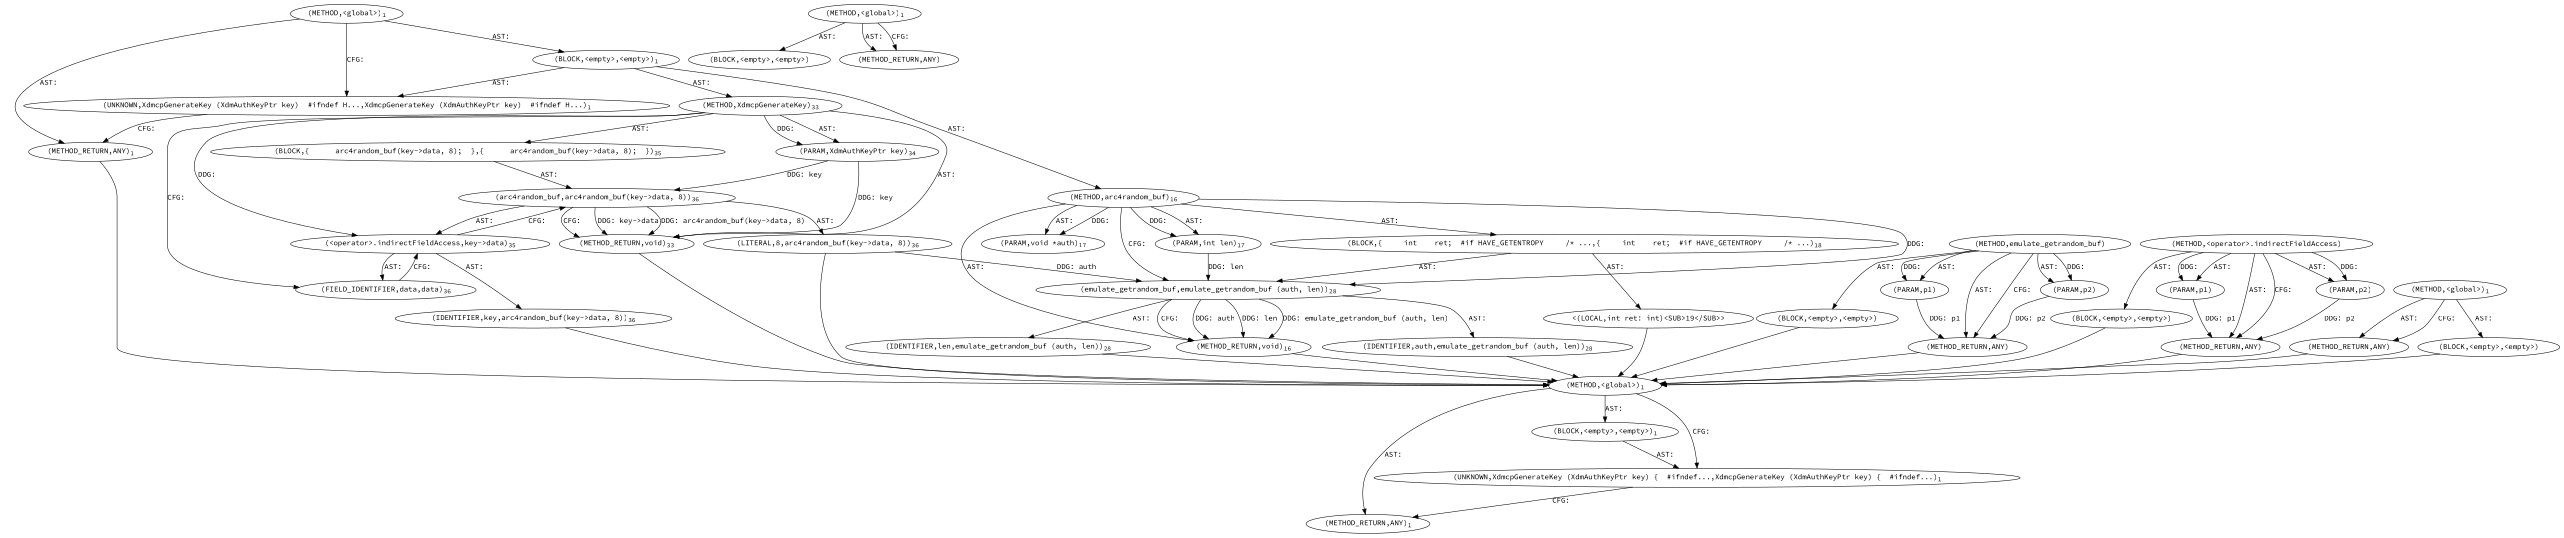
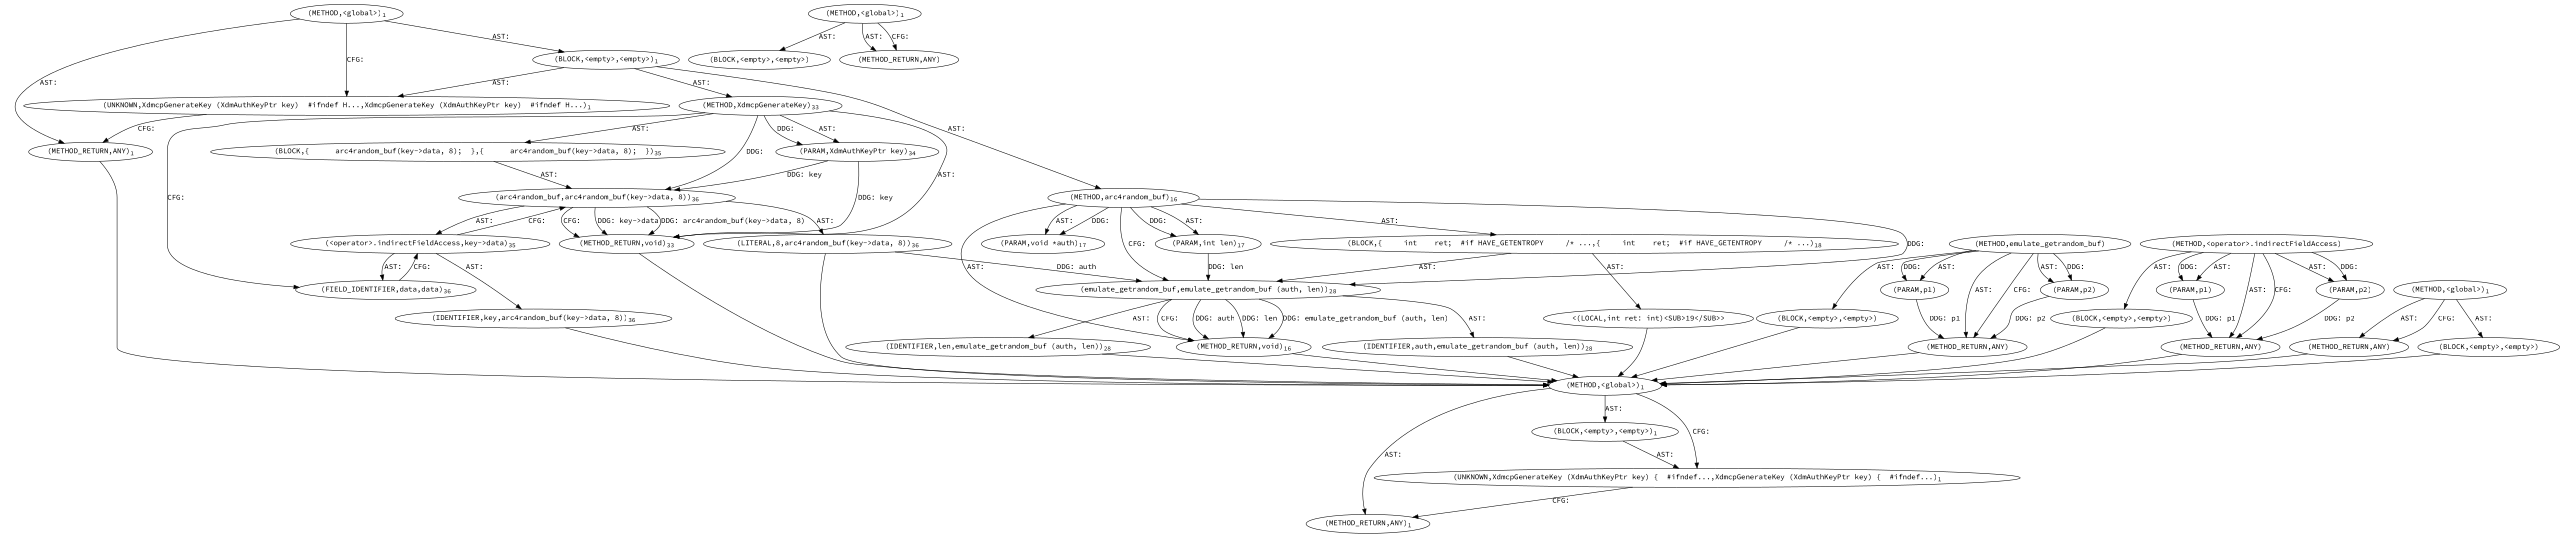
edge "(METHOD,XdmcpGenerateKey)" -> "(<operator>.indirectFieldAccess,key->data)": now "(METHOD,XdmcpGenerateKey)" -> "(arc4random_buf,arc4random_buf(key->data, 8))"
